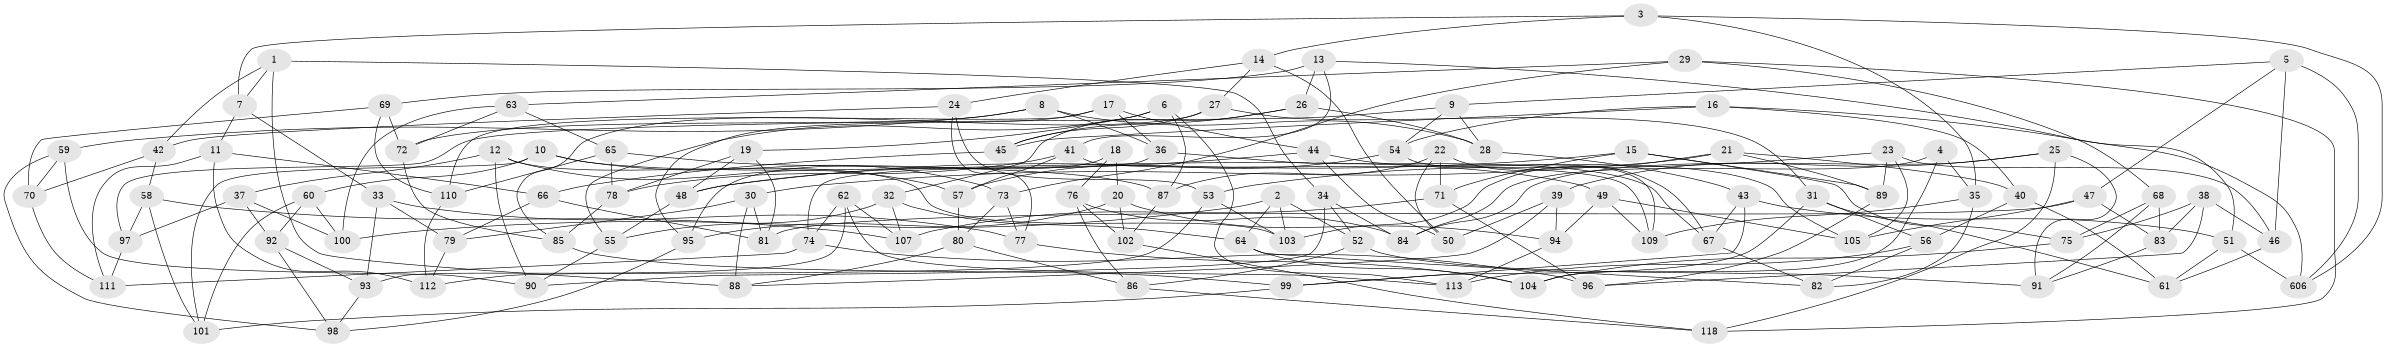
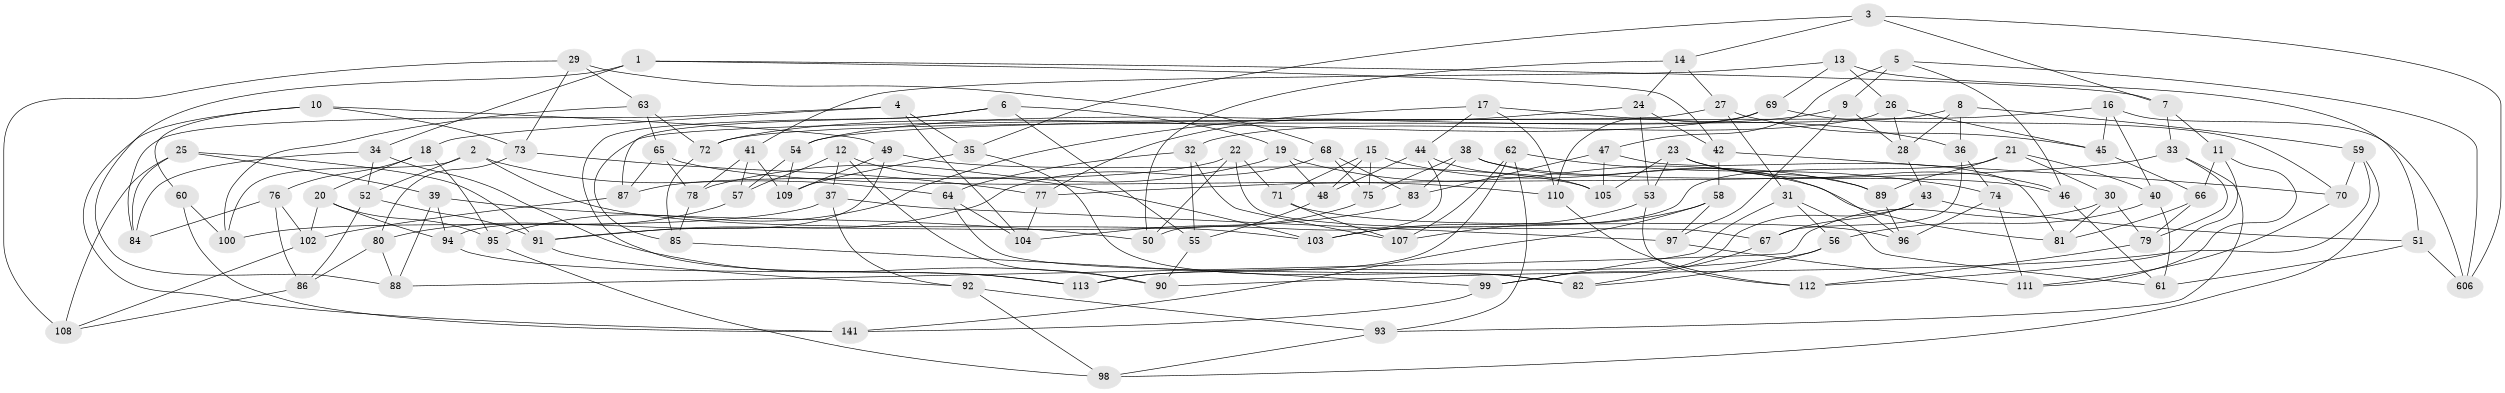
edge "4" -- "18": added
edge "60" -- "92": now "91" -- "92"
node "101": label "101" -> "141"
node "118": label "118" -> "108"
